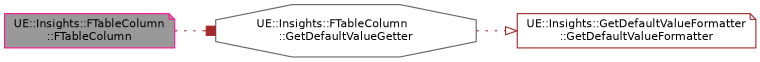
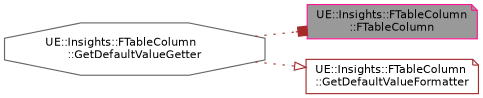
edge "UE::Insights::FTableColumn ::FTableColumn" -> "UE::Insights::FTableColumn ::GetDefaultValueGetter": reversed
node "UE::Insights::GetDefaultValueFormatter ::GetDefaultValueFormatter": label "UE::Insights::GetDefaultValueFormatter ::GetDefaultValueFormatter" -> "UE::Insights::FTableColumn ::GetDefaultValueFormatter"
